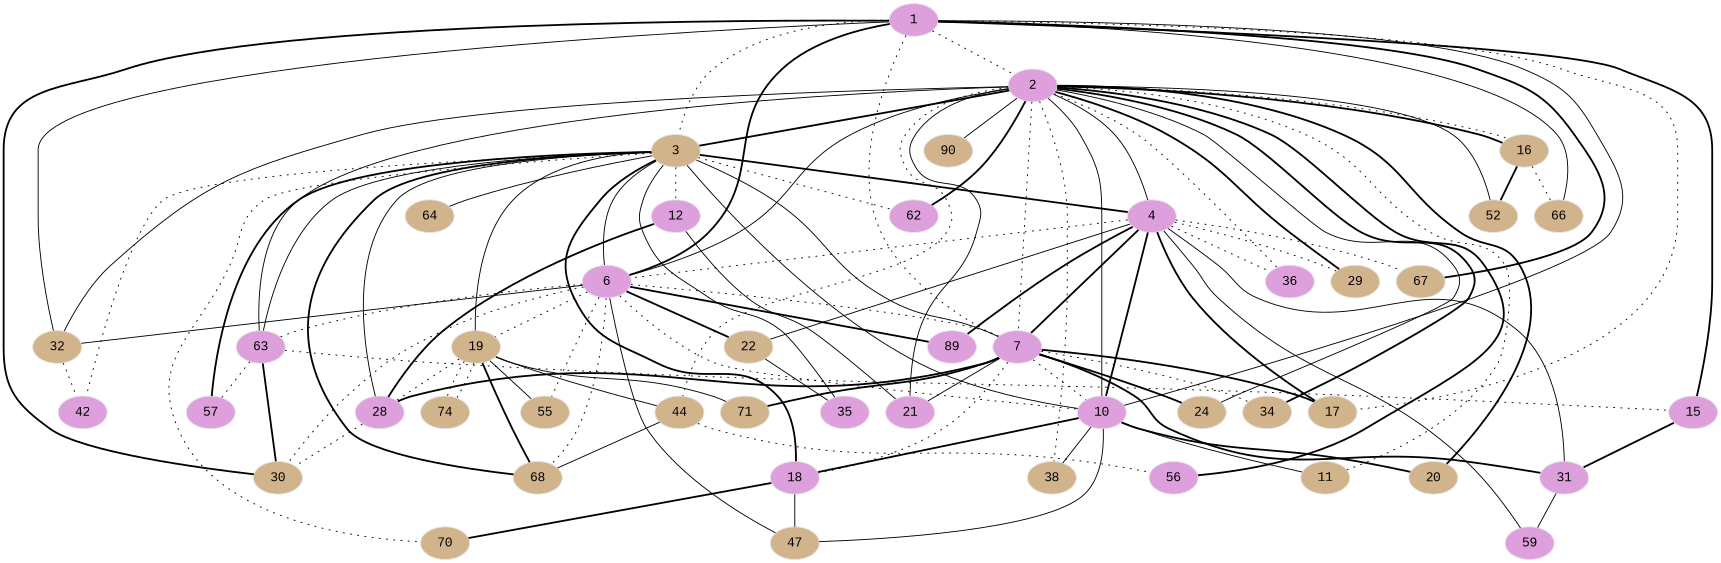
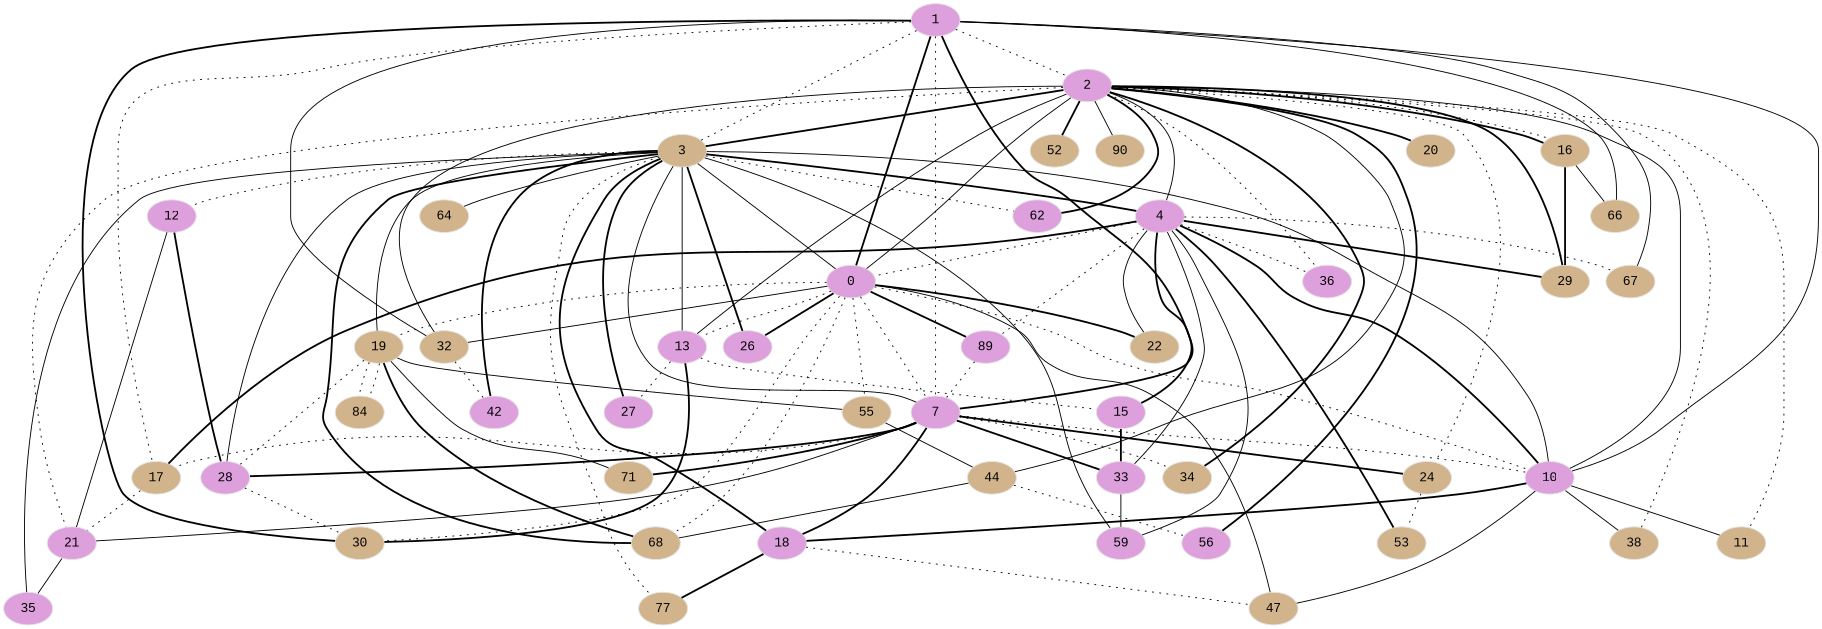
edge "1" -- "67": style bold -> solid
edge "2" -- "52": style solid -> bold
edge "3" -- "42": style dotted -> bold
edge "16" -- "52": now "16" -- "29"
edge "16" -- "66": style dotted -> solid
edge "2" -- "21": style solid -> dotted
edge "2" -- "7": now "89" -- "7"
edge "2" -- "24": style solid -> dotted
edge "4" -- "29": style dotted -> bold
edge "2" -- "44": style dotted -> solid
edge "4" -- "89": style bold -> dotted
node "6": label "6" -> "0"
edge "3" -- "59": added
node "63": label "63" -> "13"
node "26": added
edge "7" -- "17": style bold -> dotted
edge "22" -- "35": now "21" -- "35"
edge "19" -- "44": now "55" -- "44"
node "57": label "57" -> "27"
node "74": label "74" -> "84"
edge "7" -- "18": style dotted -> bold
edge "10" -- "20": removed
node "31": label "31" -> "33"
edge "17" -- "21": added
edge "18" -- "47": style solid -> dotted
node "70": label "70" -> "77"
node "53": added
